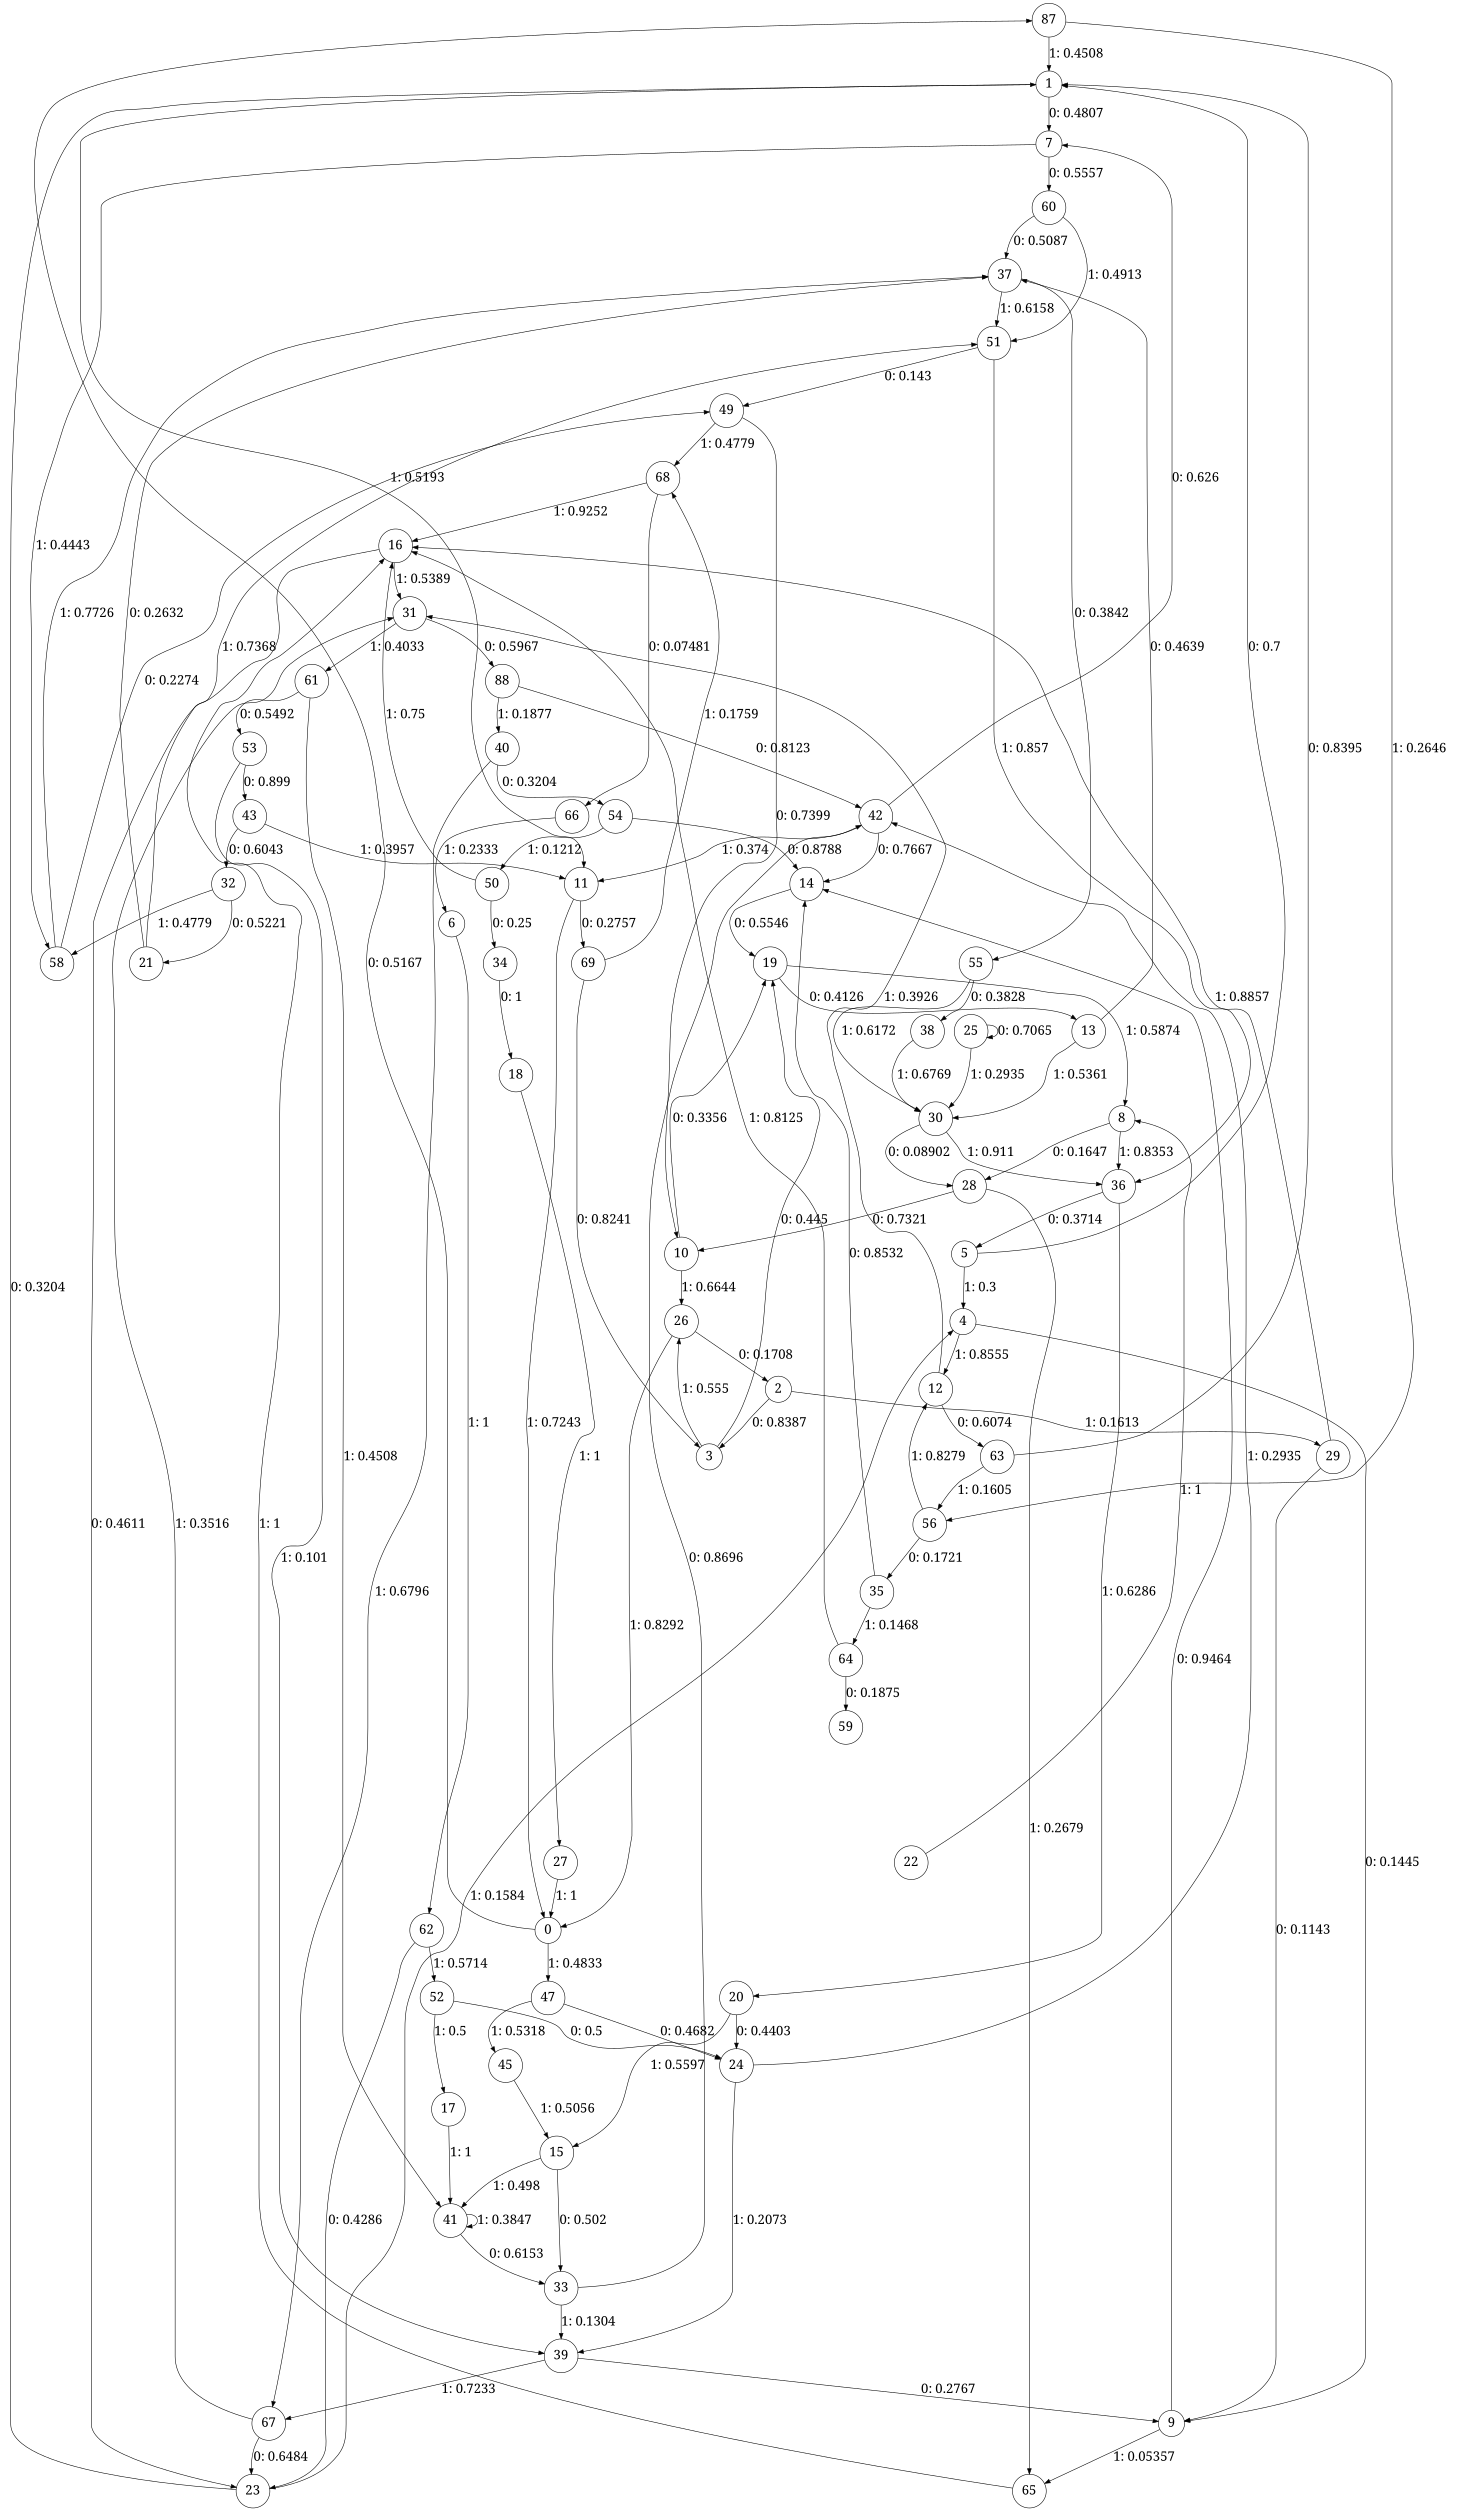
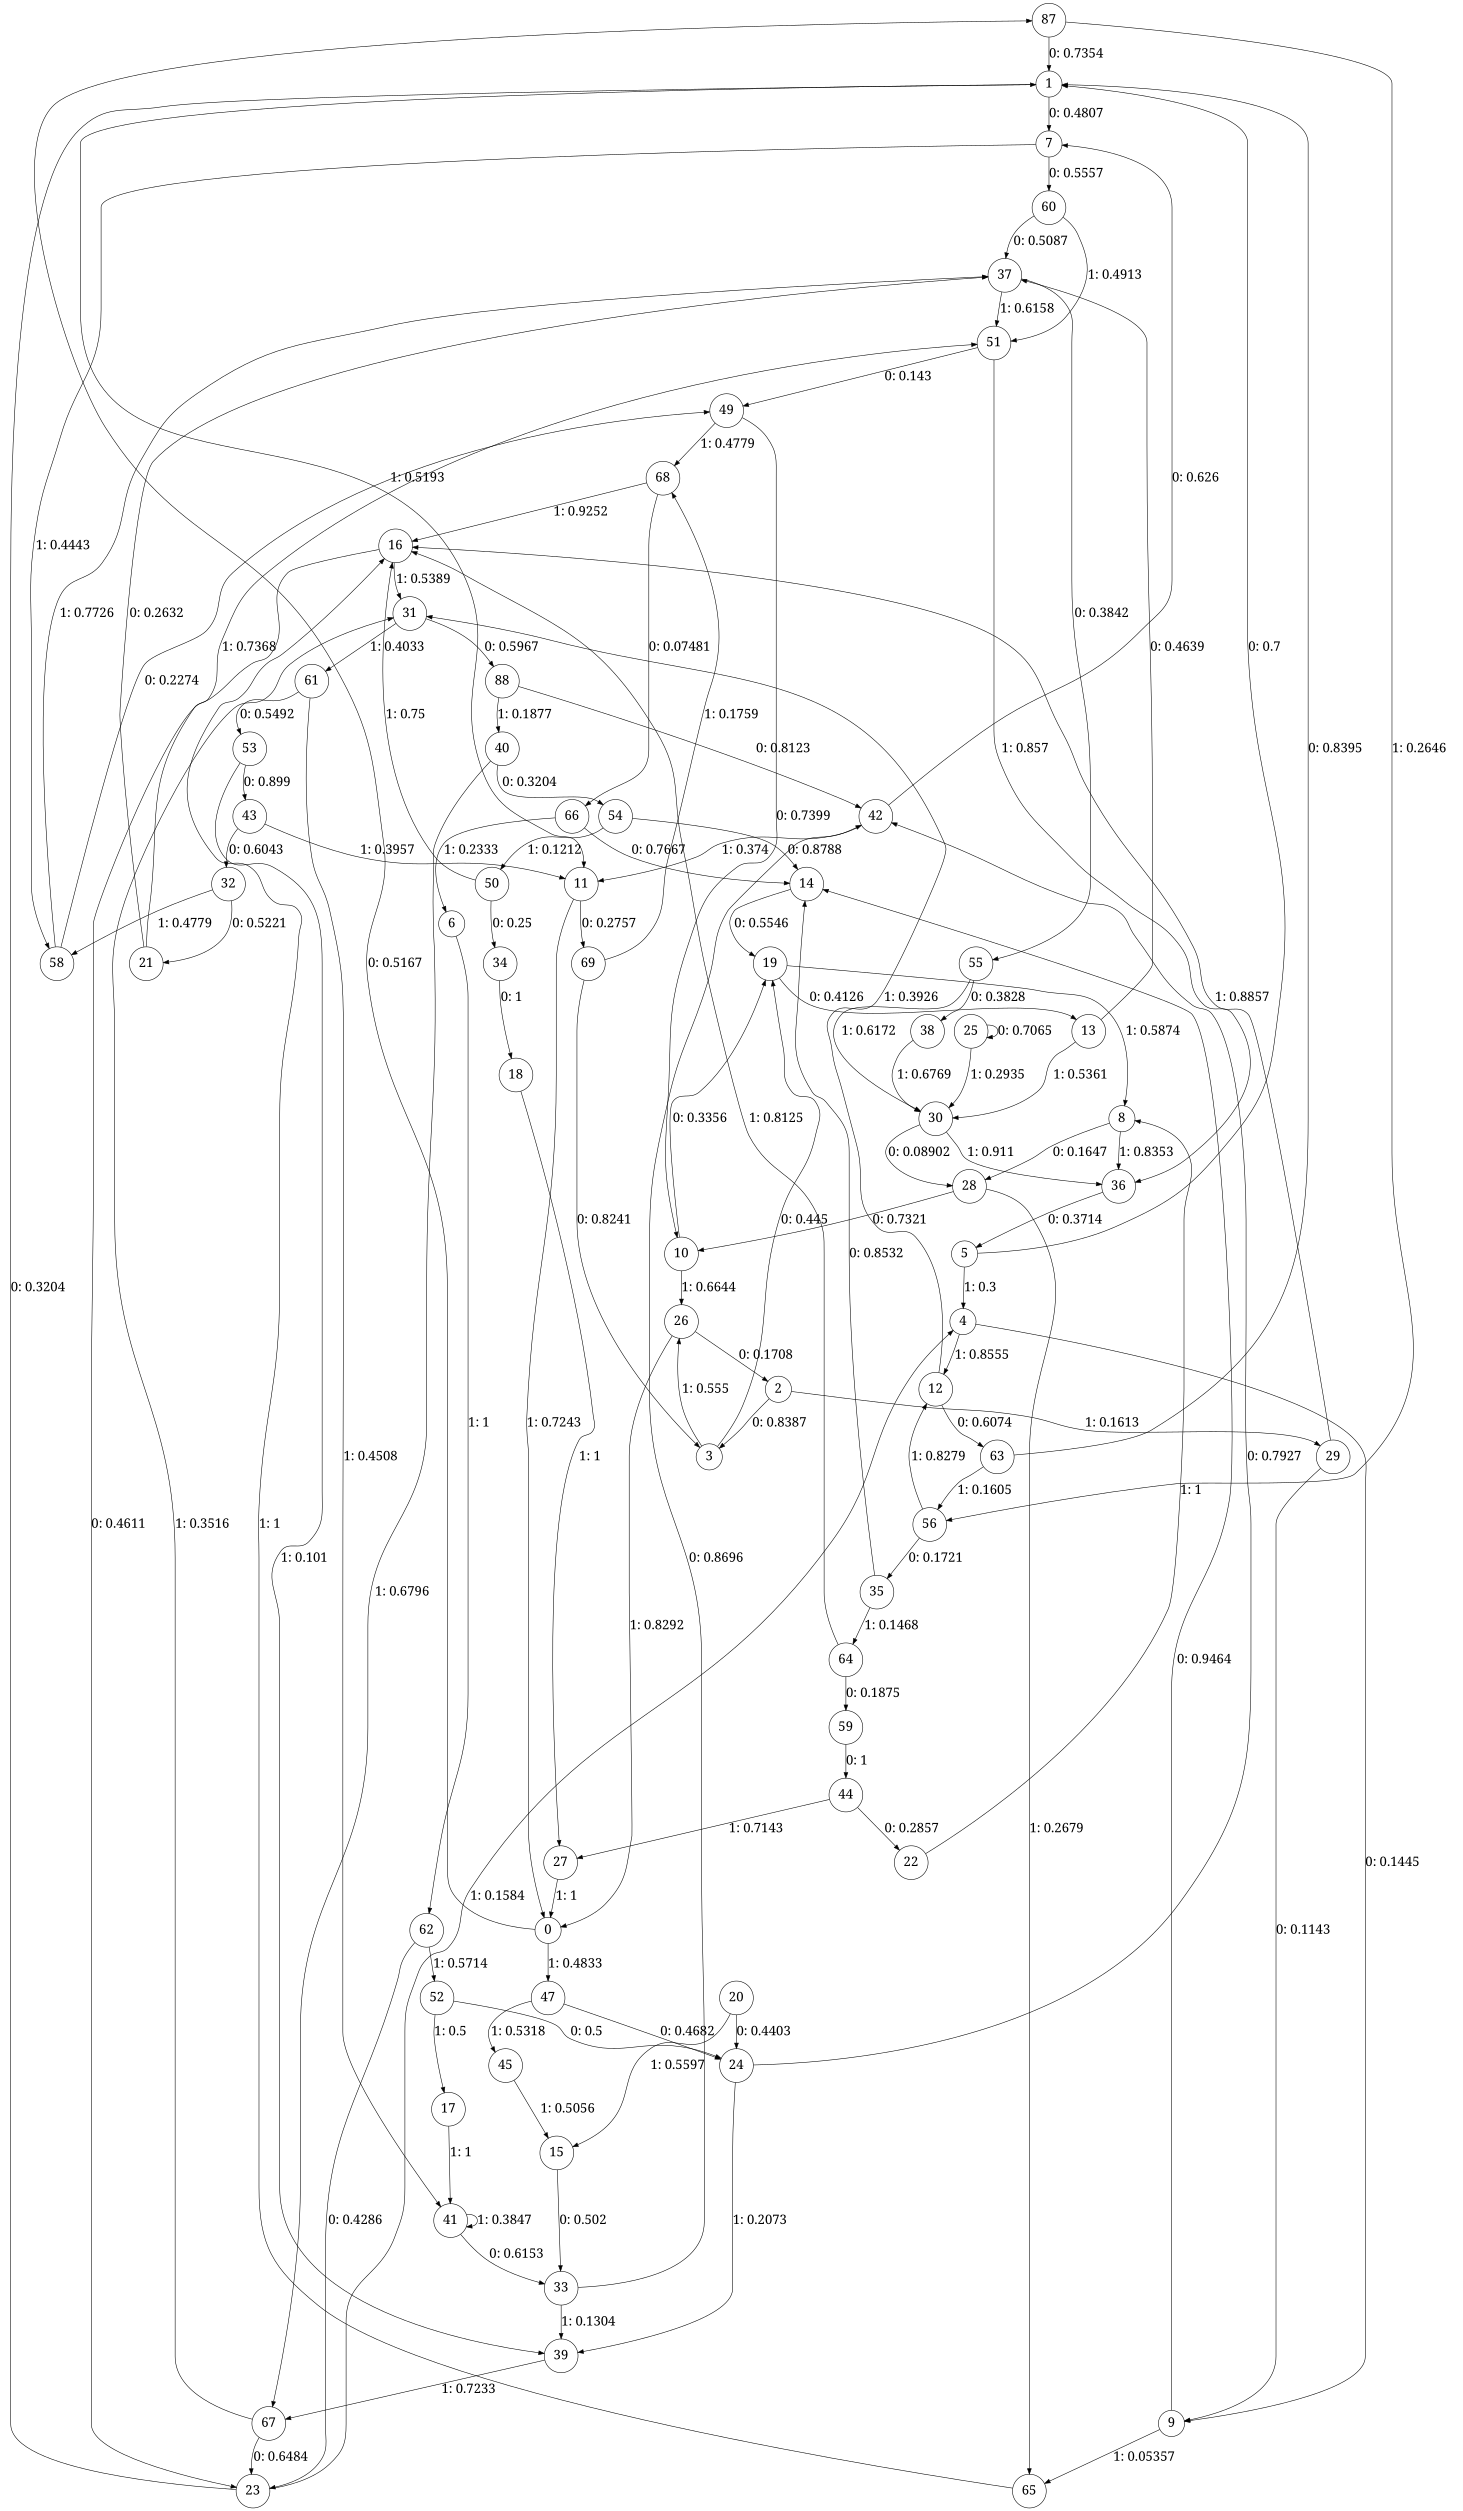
edge "87" -> "1": label "1: 0.4508   " -> "0: 0.7354   "
edge "42" -> "14": now "66" -> "14"
edge "24" -> "42": label "1: 0.2935   " -> "0: 0.7927   "
edge "36" -> "20": removed, label "1: 0.6286"
node "44": added
edge "15" -> "41": removed, label "1: 0.498"
edge "39" -> "9": removed, label "0: 0.2767"
